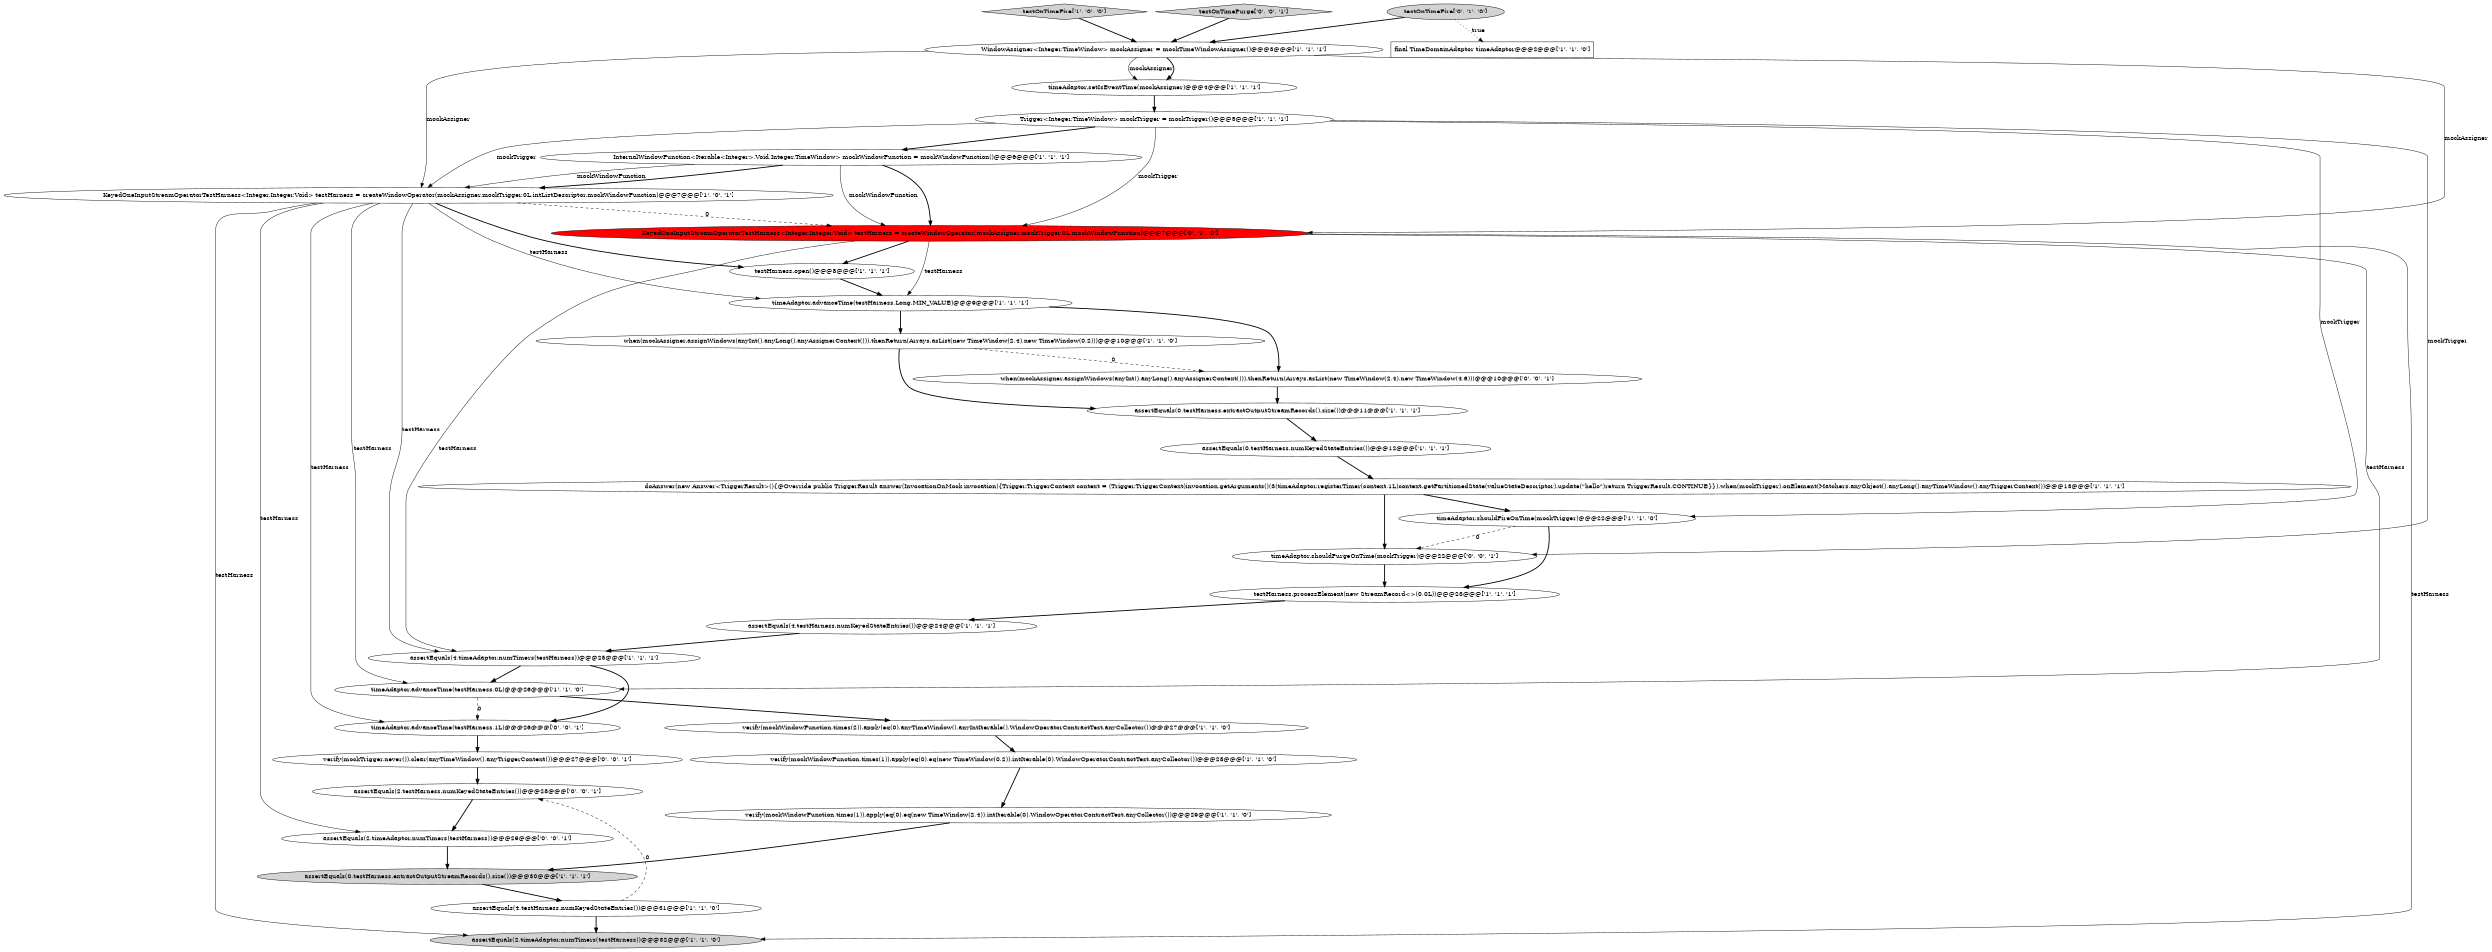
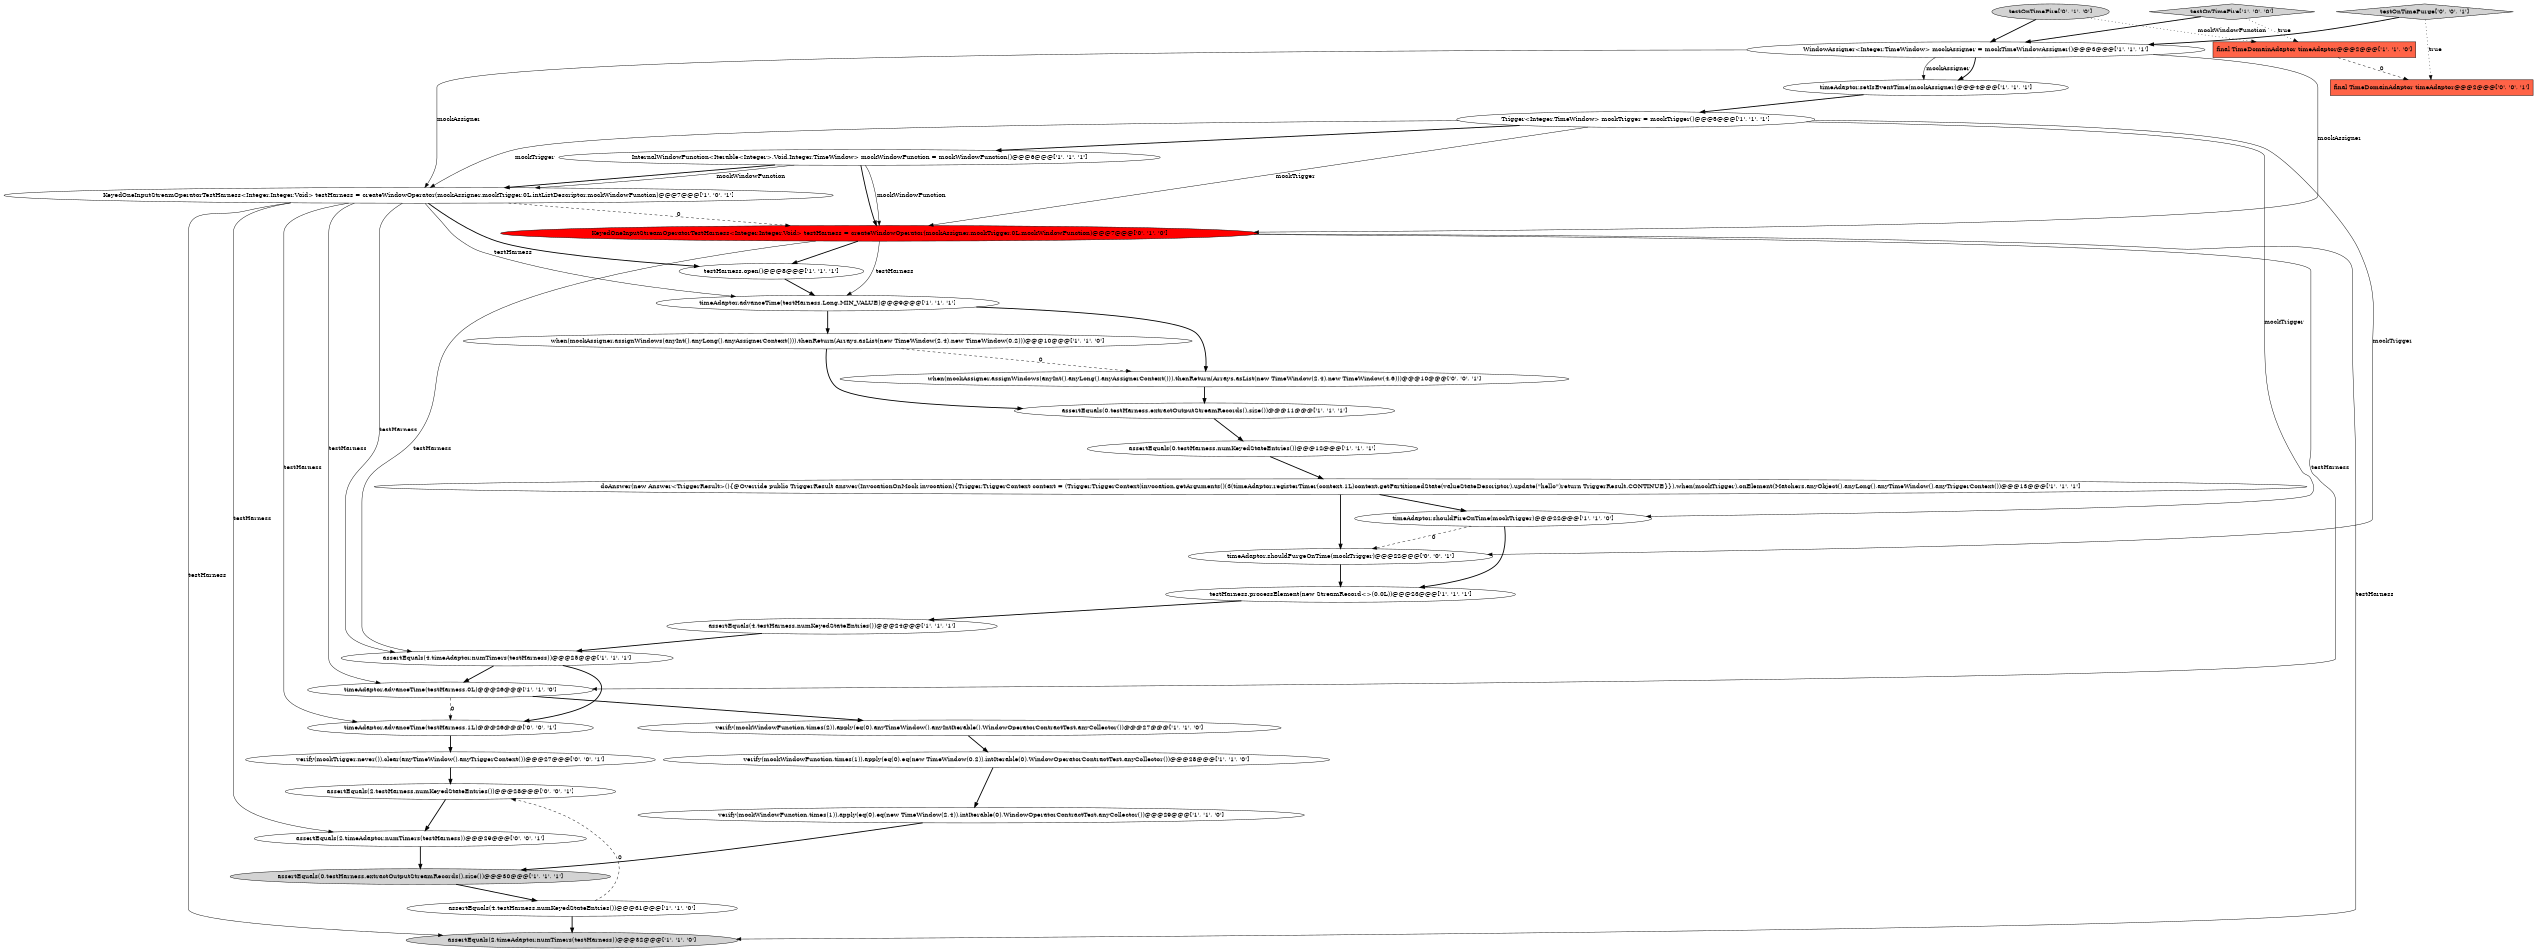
edge "testOnTimeFire['1', '0', '0']" -> "final TimeDomainAdaptor timeAdaptor@@@2@@@['1', '1', '0']": added, label "true"
edge "testOnTimeFire['0', '1', '0']" -> "final TimeDomainAdaptor timeAdaptor@@@2@@@['1', '1', '0']": label "true" -> "mockWindowFunction"
node "final TimeDomainAdaptor timeAdaptor@@@2@@@['1', '1', '0']": fillcolor white -> tomato
node "final TimeDomainAdaptor timeAdaptor@@@2@@@['0', '0', '1']": added
